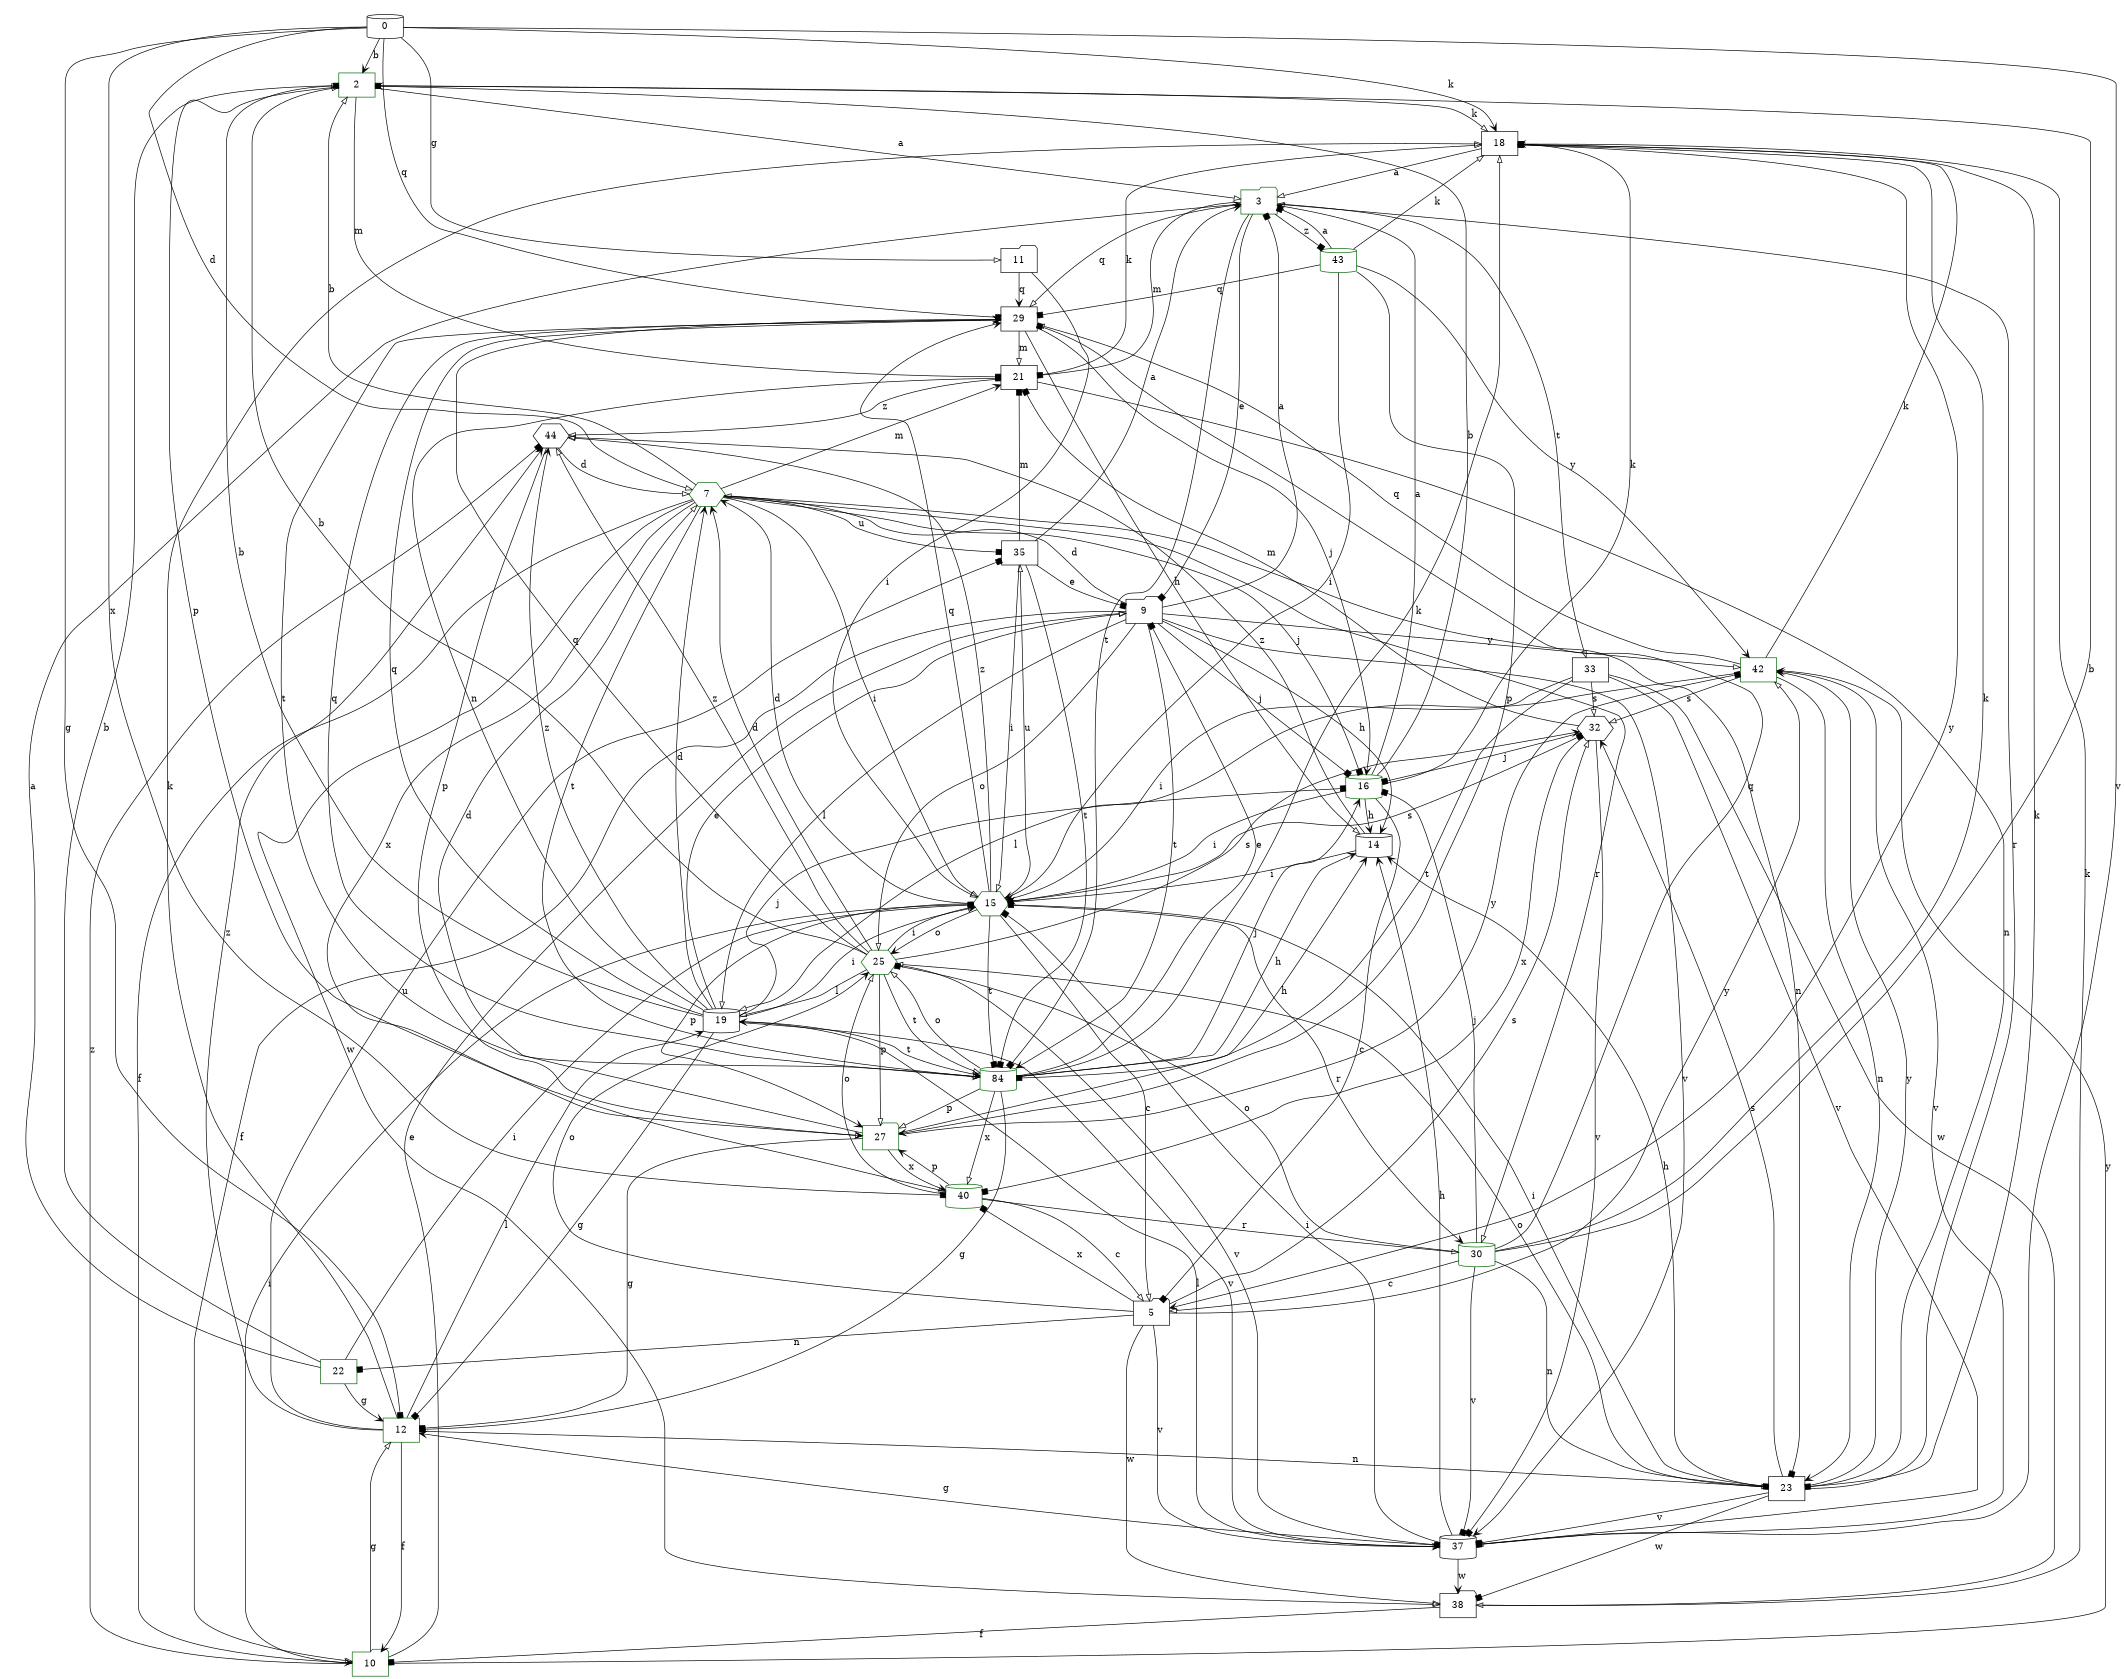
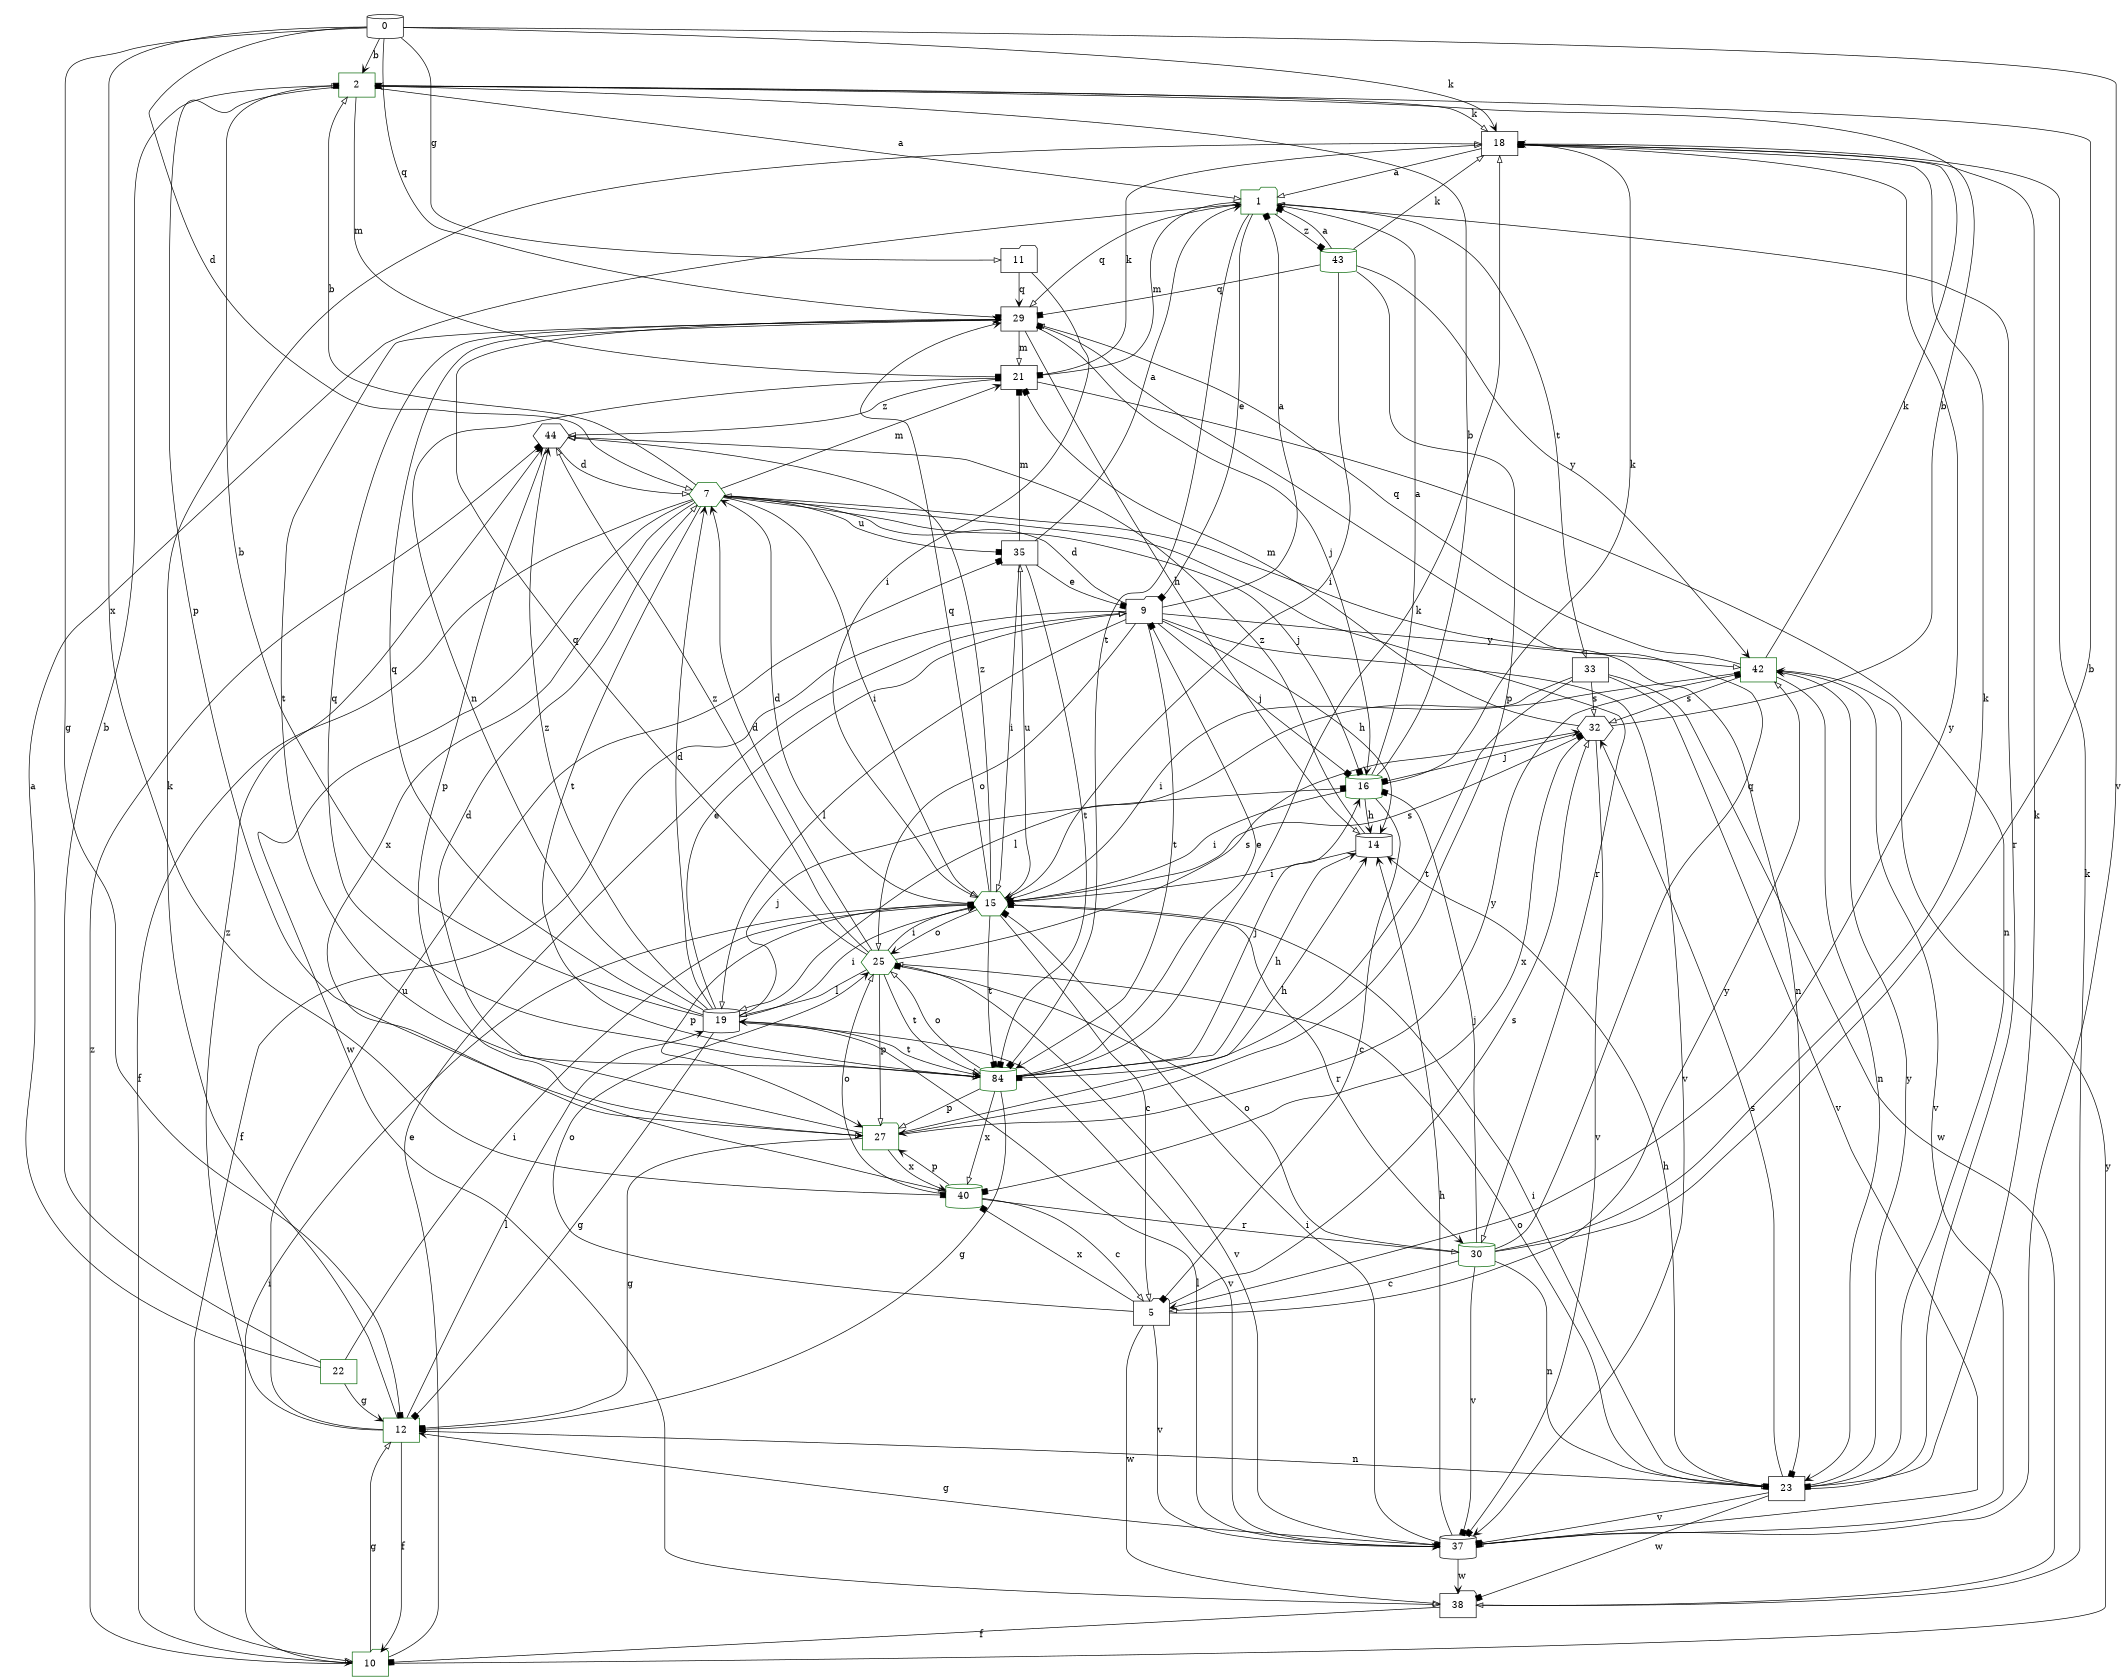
node "3": label "3" -> "1"
edge "25" -> "2": now "32" -> "2"
edge "5" -> "22": removed, label "n"
